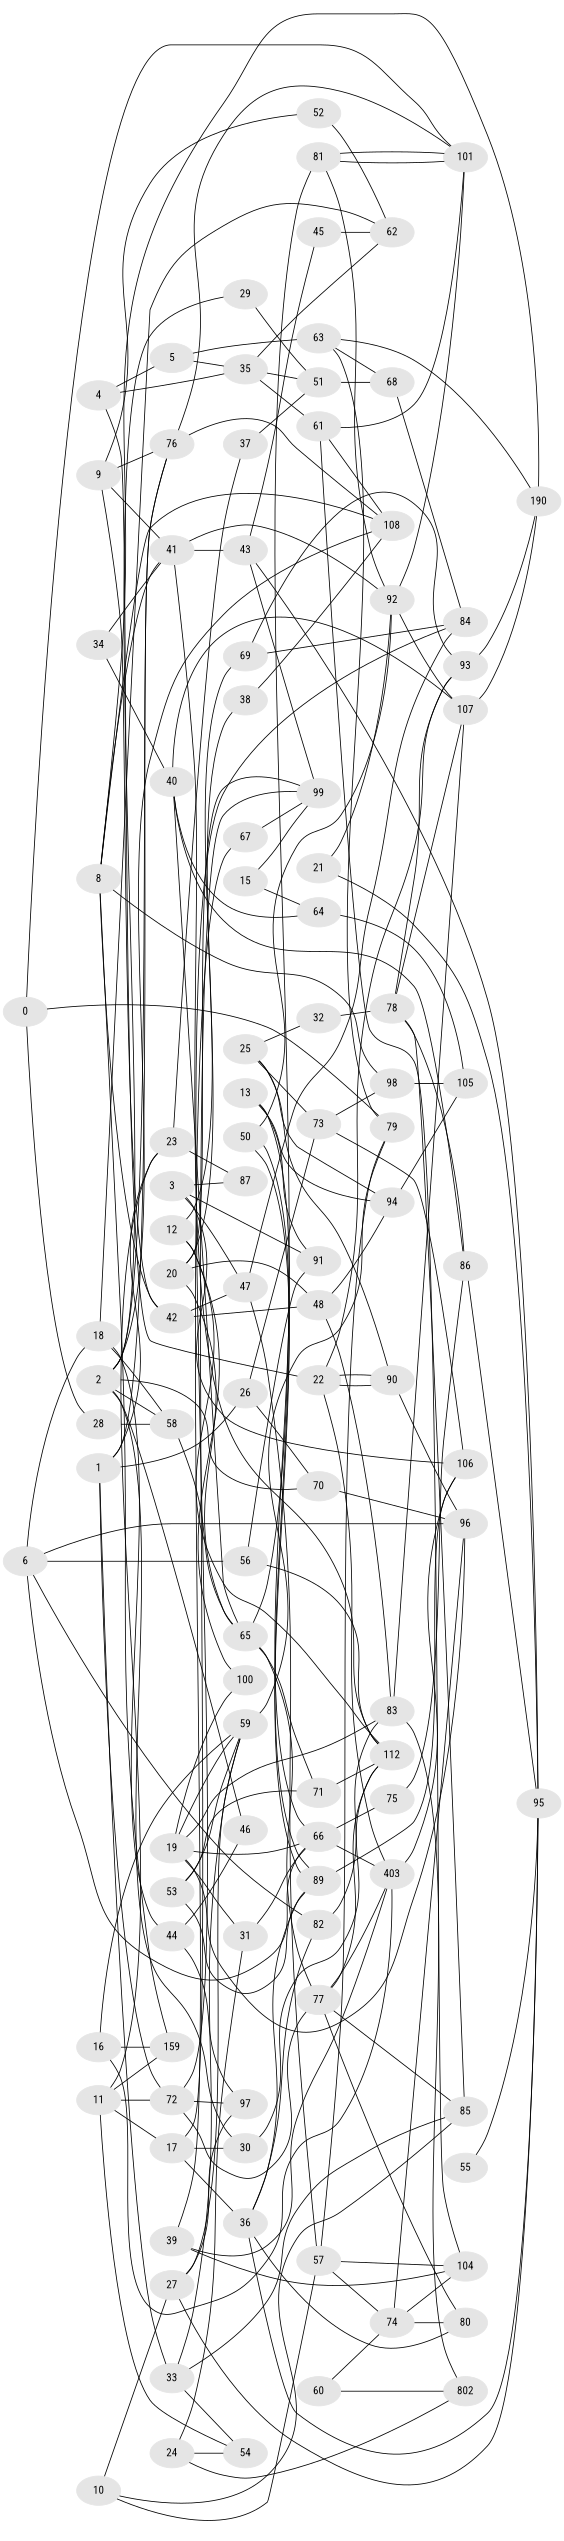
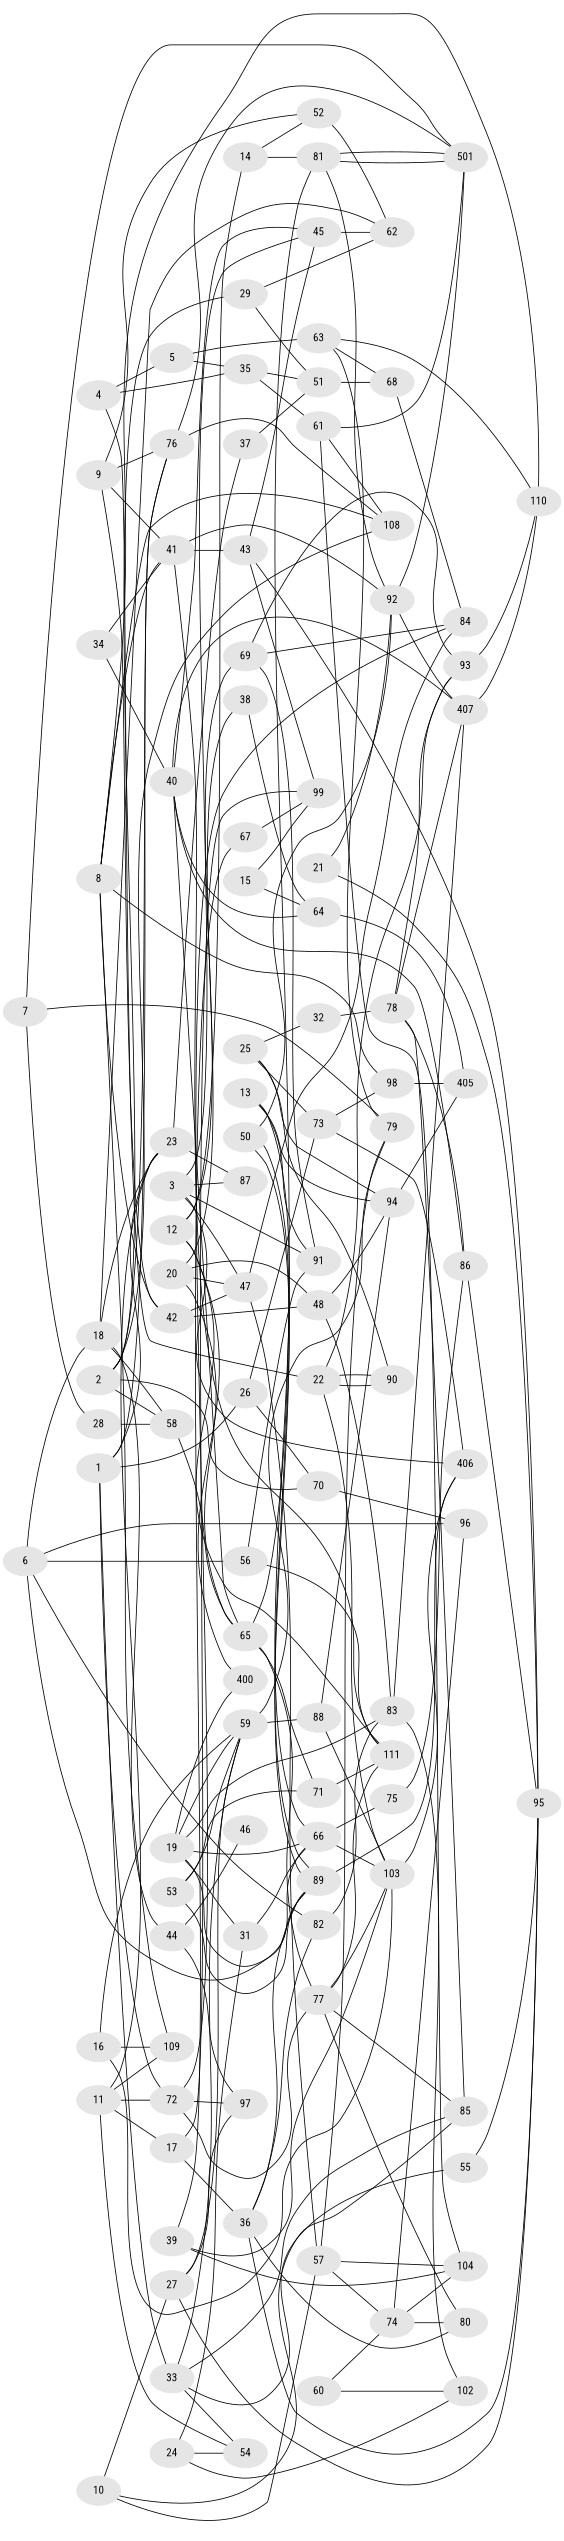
node "14": added
node "101": label "101" -> "501"
edge "62" -- "35": now "62" -- "29"
node "190": label "190" -> "110"
edge "45" -- "40": added
edge "45" -- "3": added
edge "108" -- "38": now "64" -- "38"
node "107": label "107" -> "407"
edge "69" -- "91": added
edge "99" -- "20": now "47" -- "20"
node "0": label "0" -> "7"
node "105": label "105" -> "405"
edge "23" -- "18": added
edge "90" -- "96": removed
node "106": label "106" -> "406"
edge "2" -- "46": removed
node "100": label "100" -> "400"
node "88": added
node "112": label "112" -> "111"
node "403": label "403" -> "103"
edge "96" -- "19": now "89" -- "19"
node "159": label "159" -> "109"
node "30": removed
edge "55" -- "33": added
node "802": label "802" -> "102"
